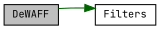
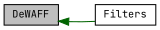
edge "DeWAFF" -> "Filters": reversed
